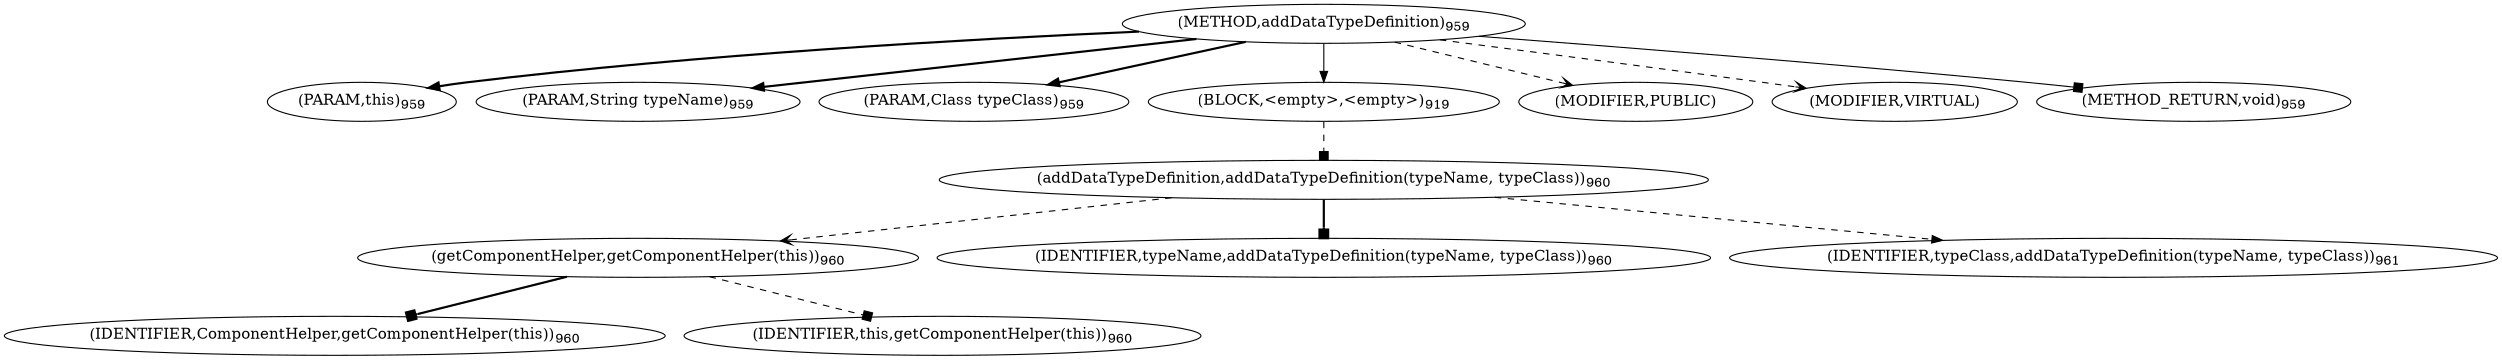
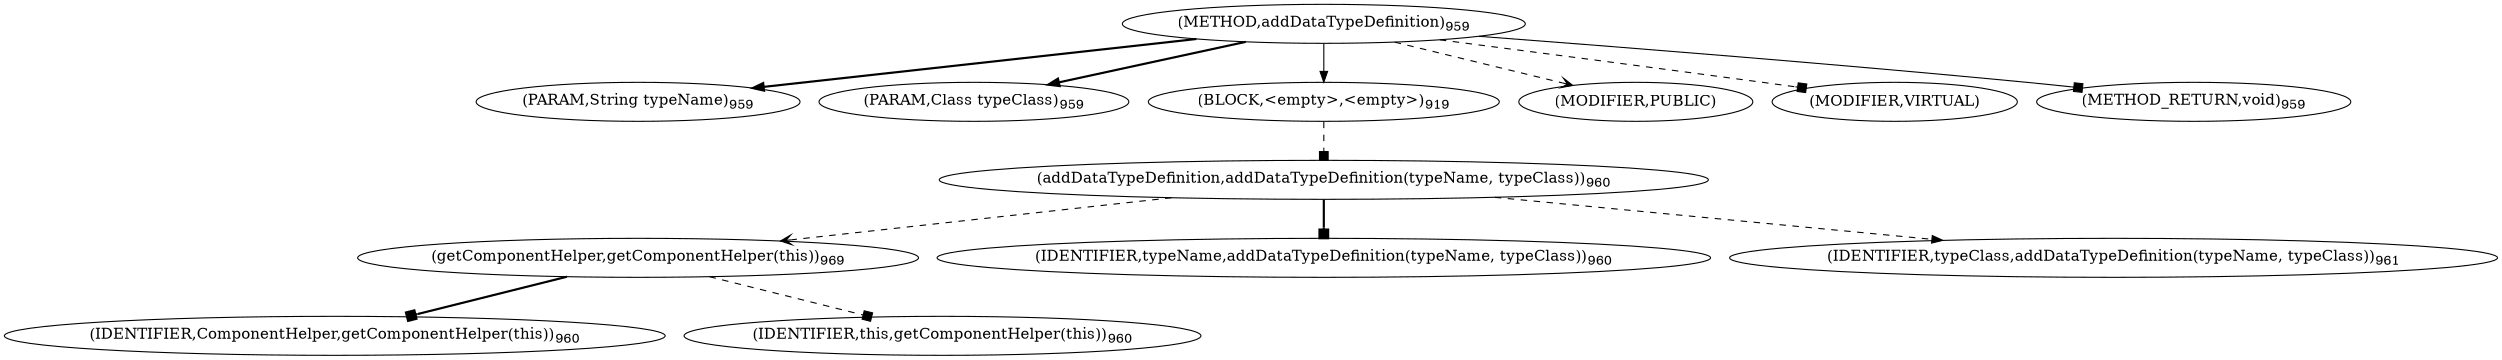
edge "(METHOD,addDataTypeDefinition)" -> "(MODIFIER,VIRTUAL)": arrowhead vee -> box
node "(PARAM,this)": removed
node "(getComponentHelper,getComponentHelper(this))": text "960" -> "969"
